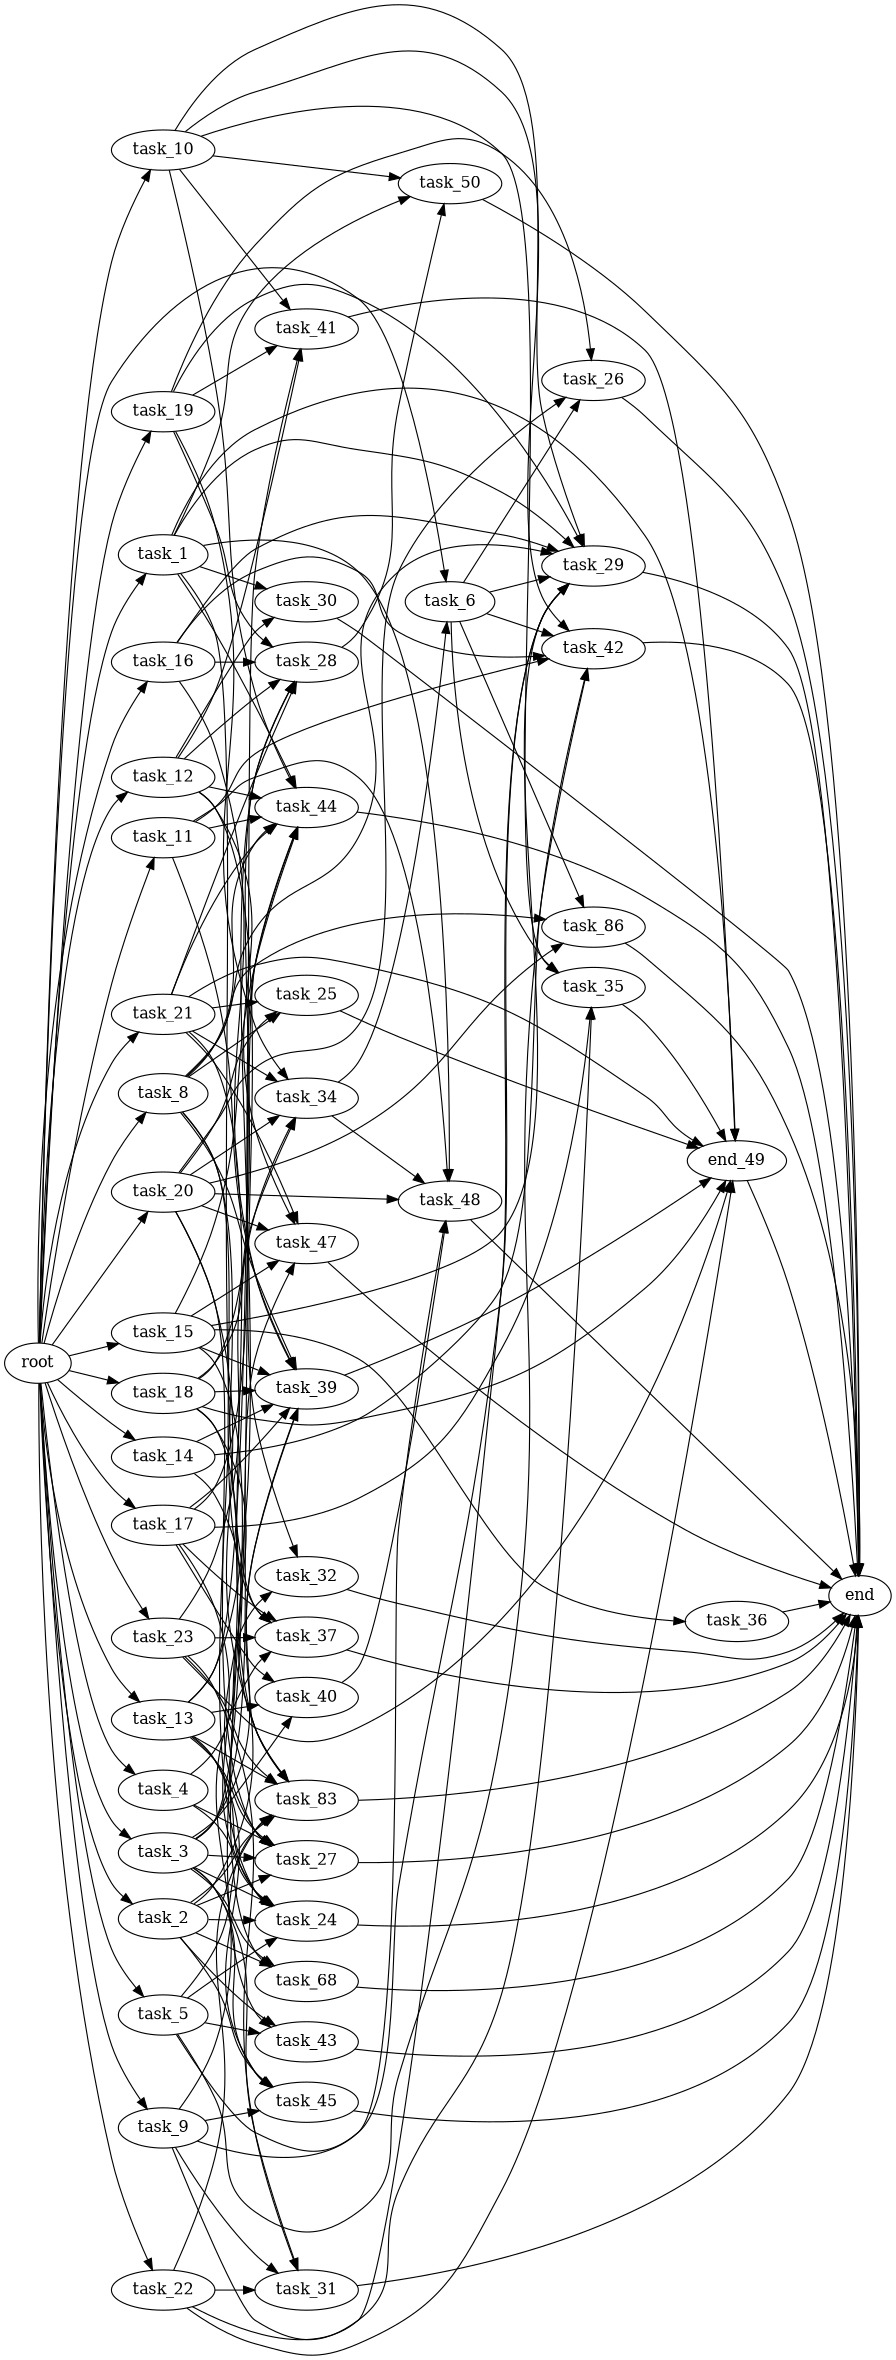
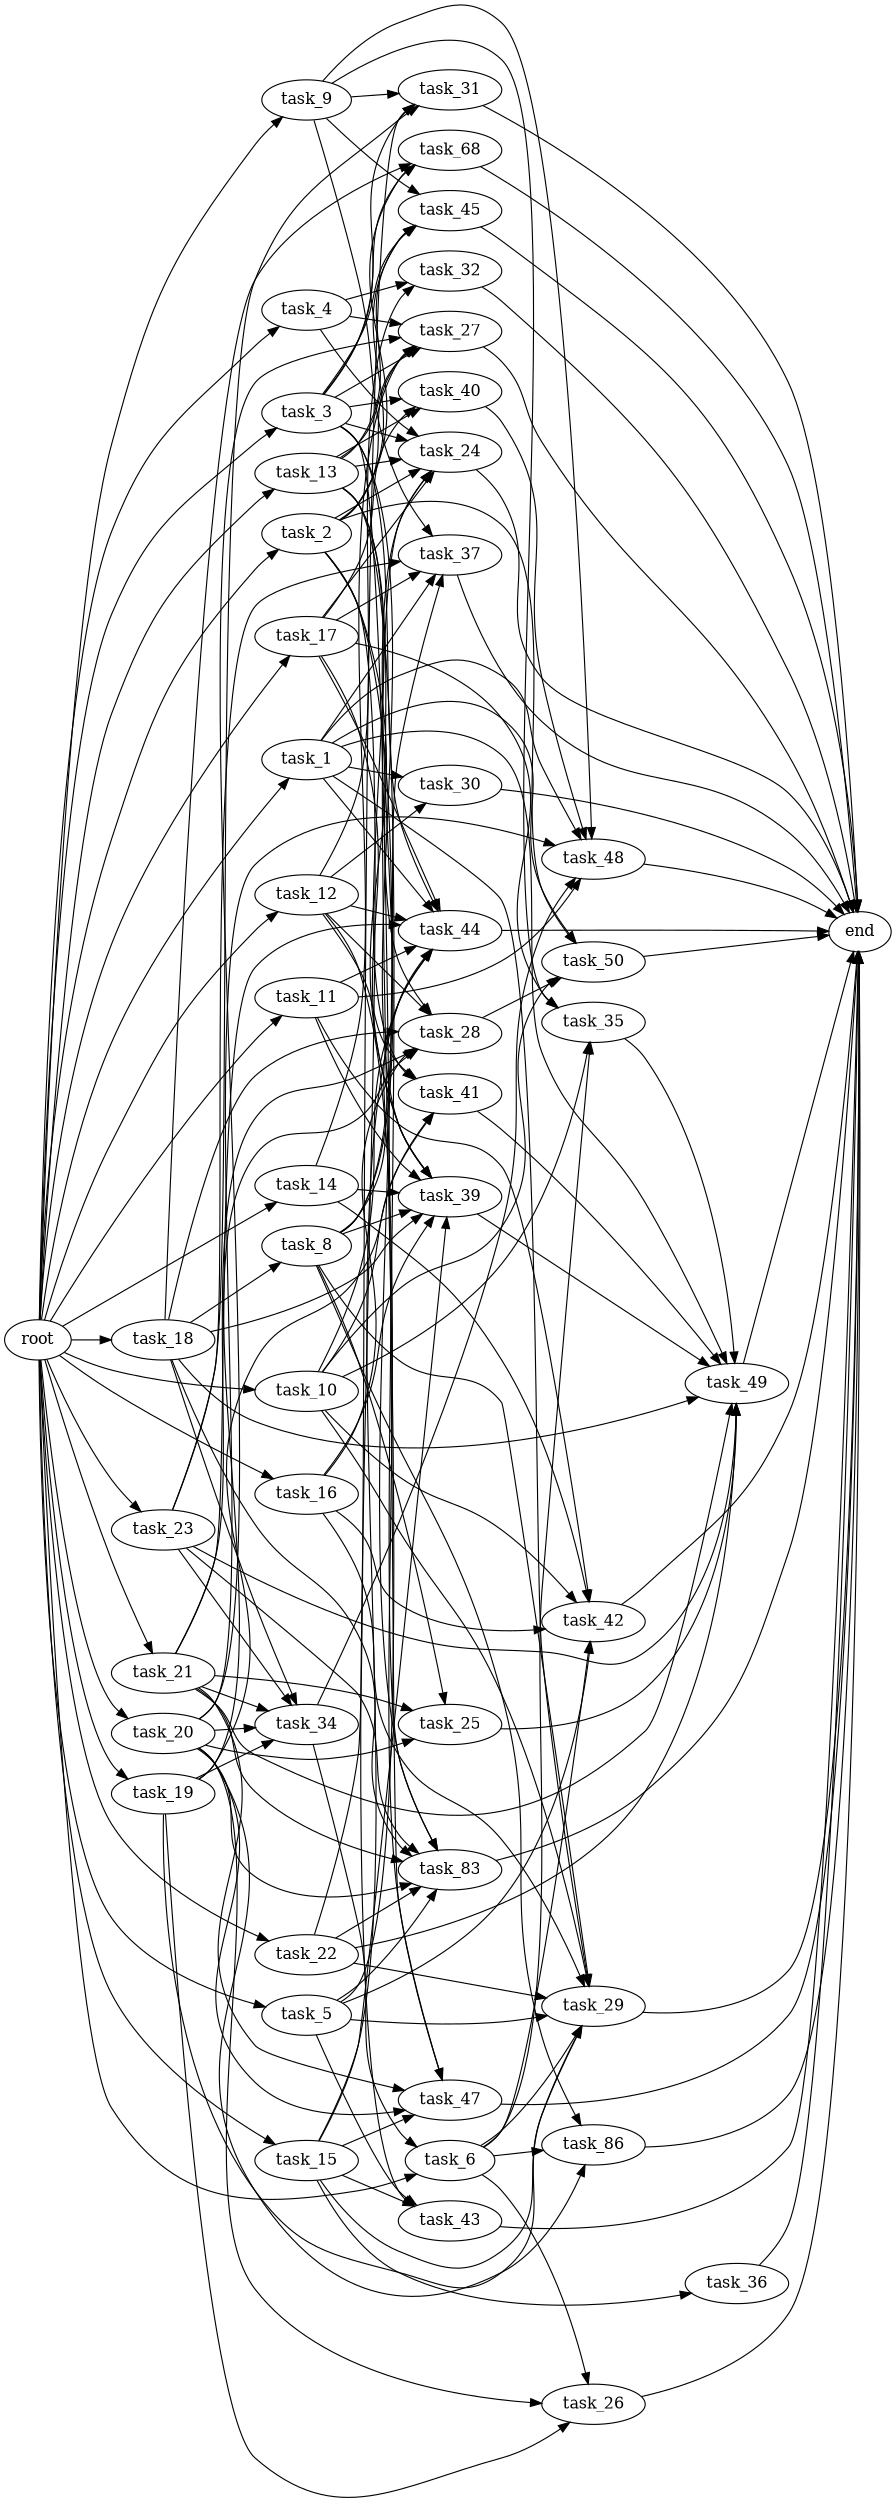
edge "task_2" -> "task_50": added
node "end_49": label "end_49" -> "task_49"
edge "root" -> "task_8": now "task_18" -> "task_8"
